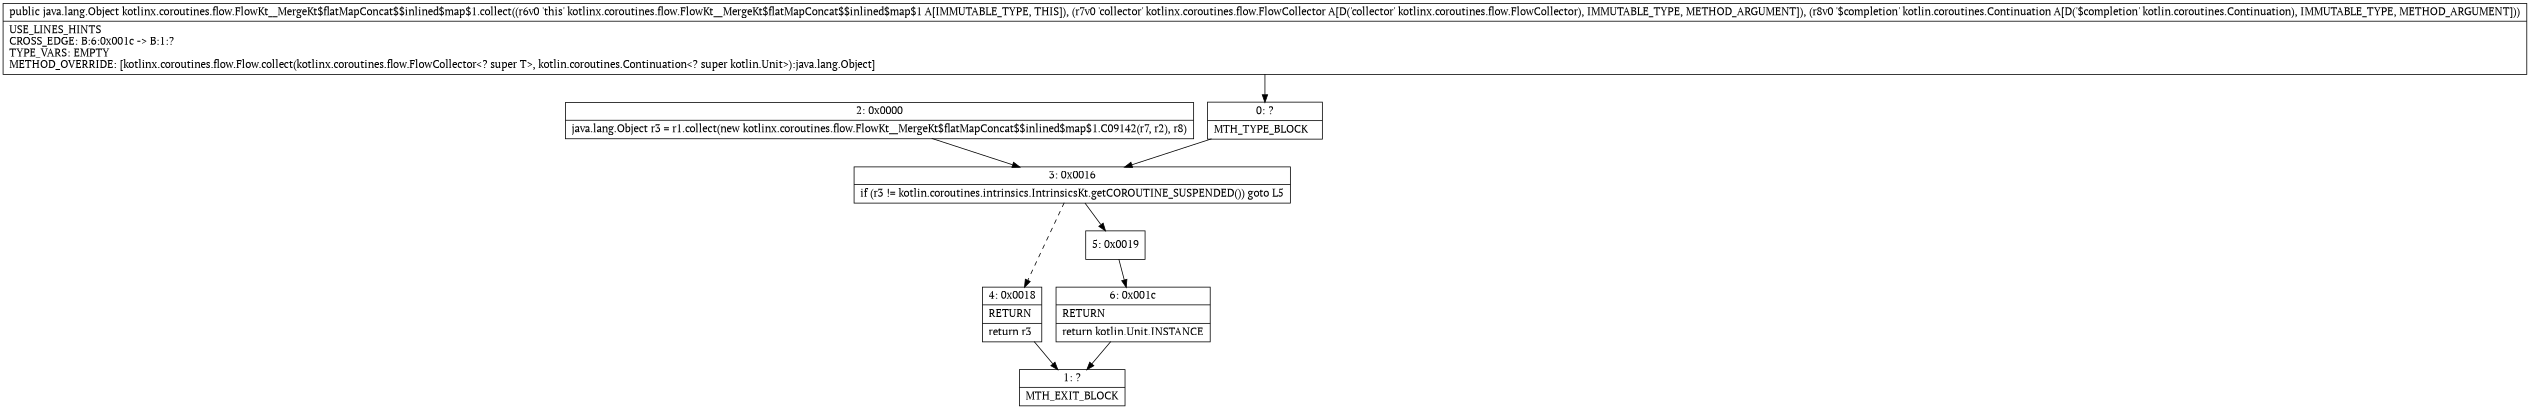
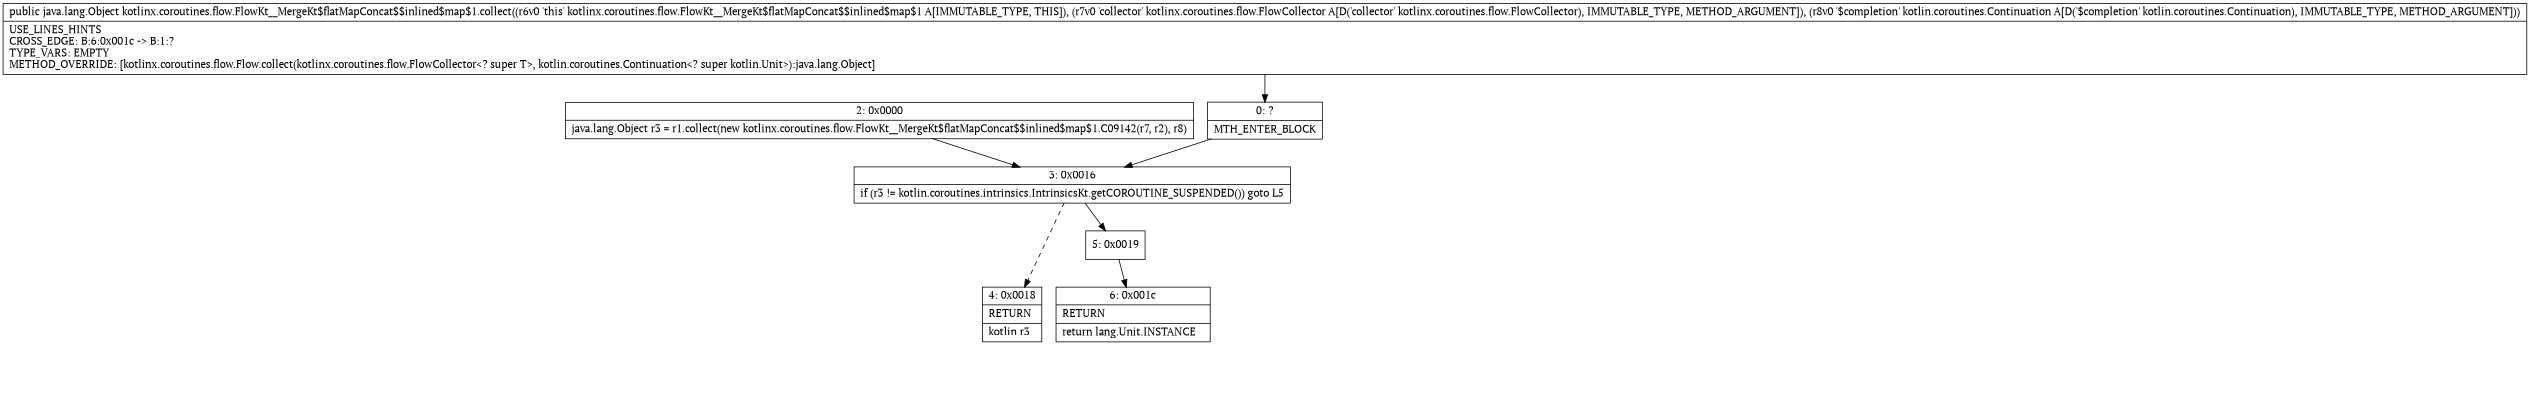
node "0: ?": text "MTH_TYPE_BLOCK" -> "MTH_ENTER_BLOCK"
node "4: 0x0018": text "return r3" -> "kotlin r3"
node "6: 0x001c": text "return kotlin.Unit.INSTANCE" -> "return lang.Unit.INSTANCE"
node "1: ?": removed
